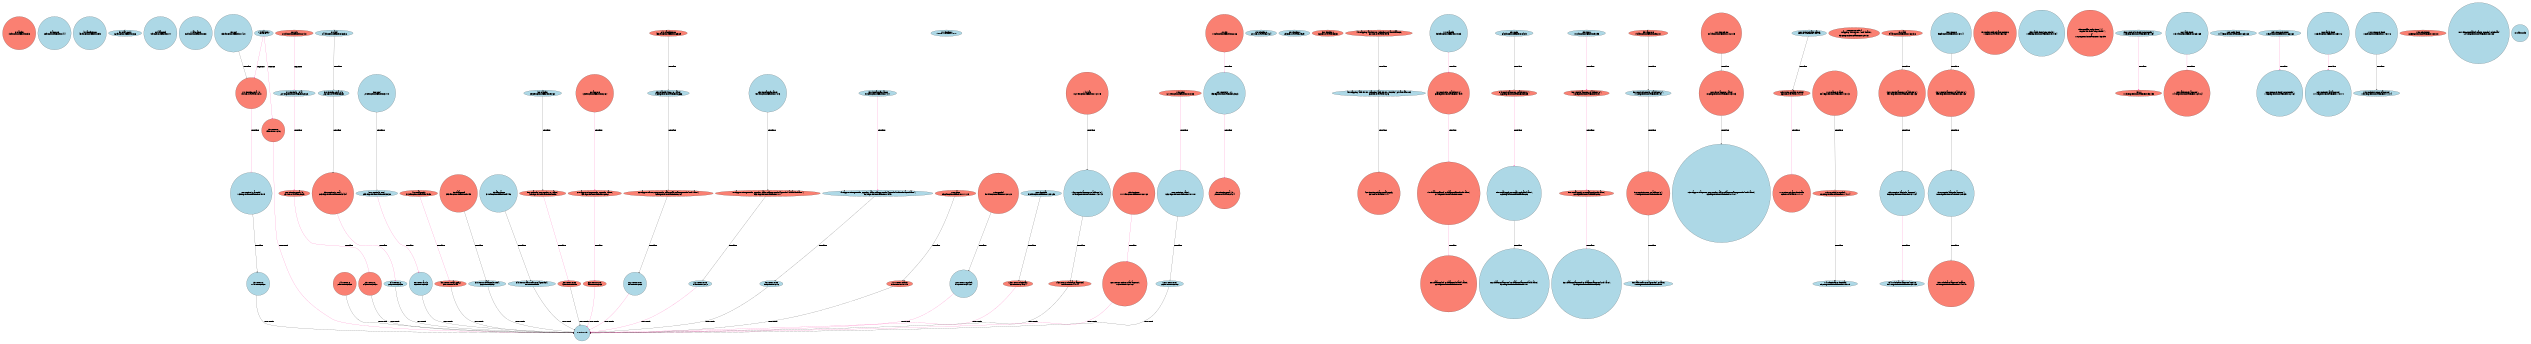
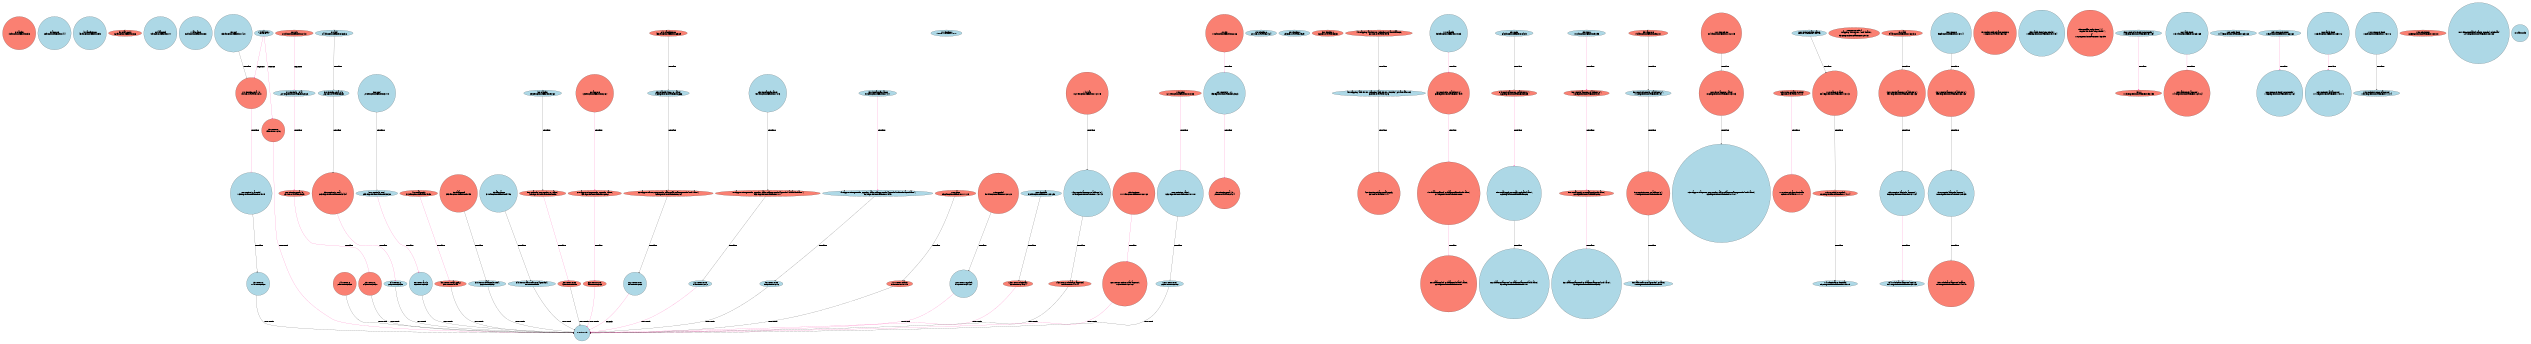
node "5_ totalSupply 62-function_definition-6-6": fillcolor lightblue -> salmon
edge "108_ string private _name; 855-new_variable-109-109" -> "109_ string private _symbol; 860-new_variable-110-110": now "108_ string private _name; 855-new_variable-109-109" -> "112_ _name = name; 884-expression_statement-113-113"
edge "67_ return true; 504-return-68-68" -> "0_ exit_node": label "return_exit" -> "pos_exit"
